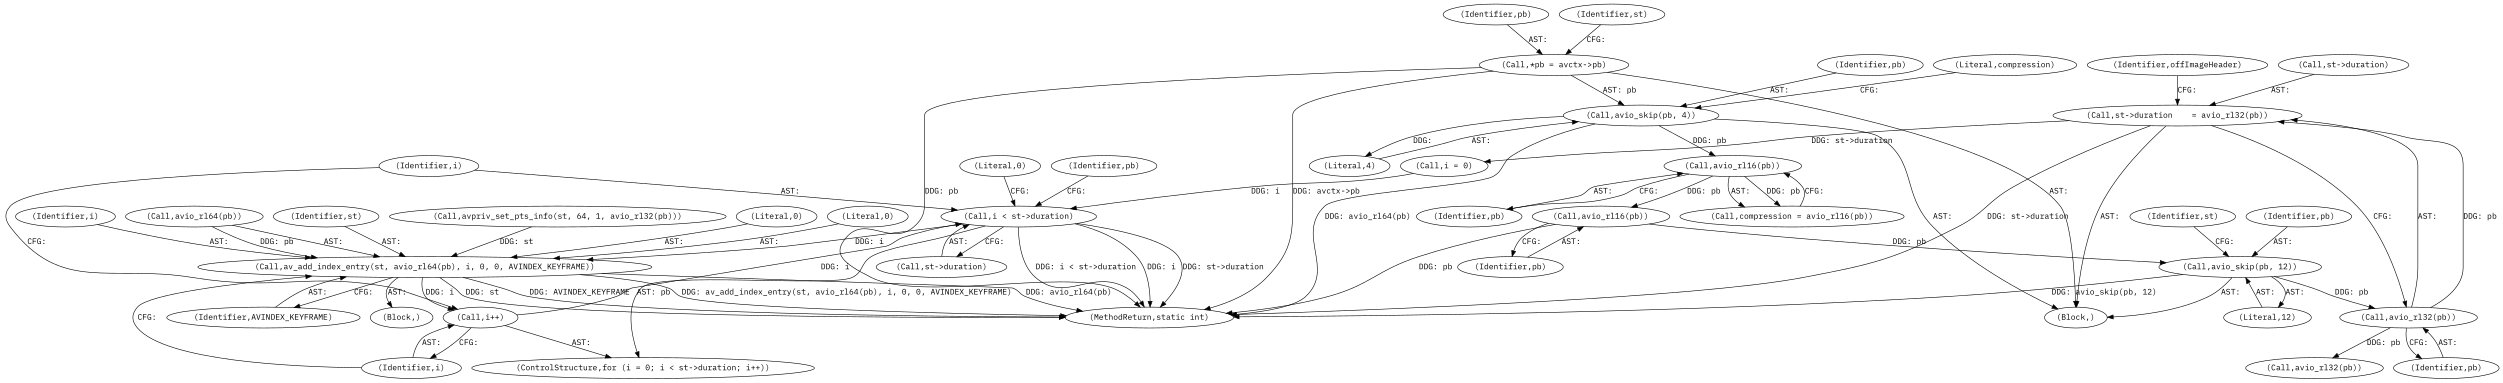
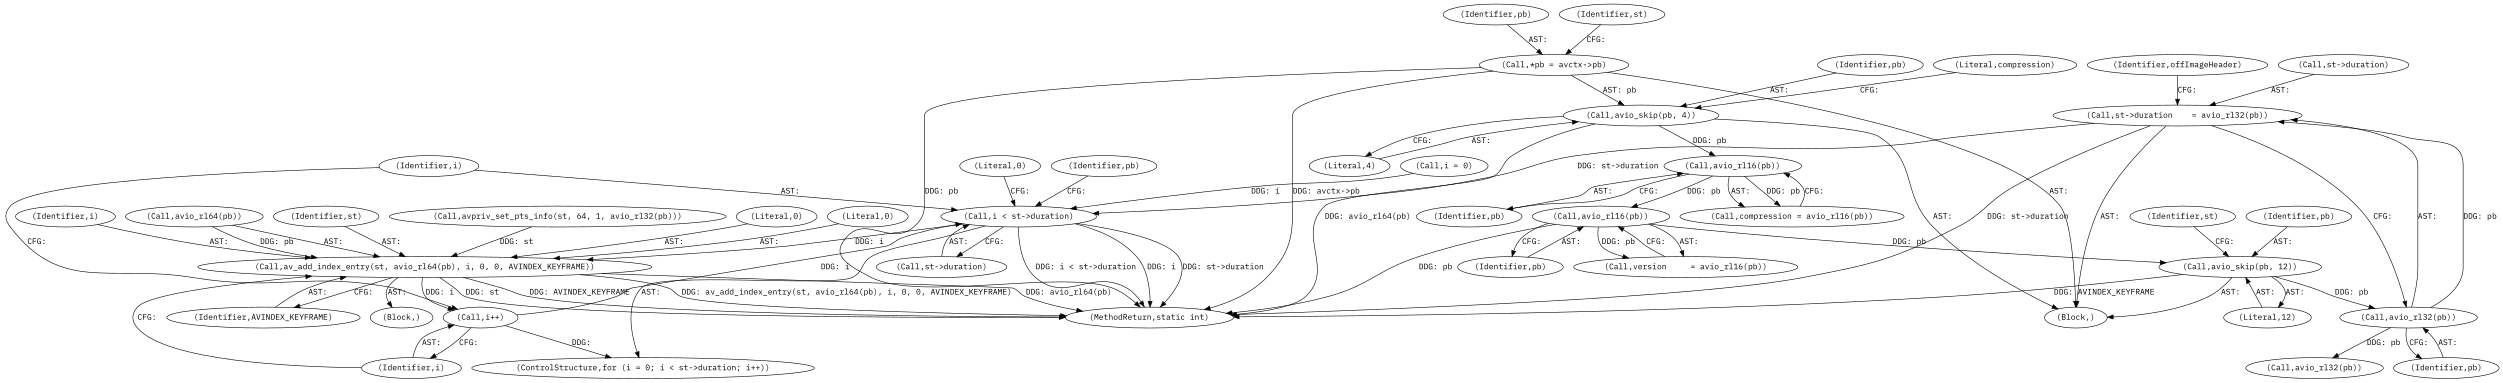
edge "(Call,st->duration    = avio_rl32(pb))" -> "(Call,i = 0)": now "(Call,st->duration    = avio_rl32(pb))" -> "(Call,i < st->duration)"
edge "(Call,avio_skip(pb, 4))" -> "(Literal,4)": label "DDG: " -> "CFG: "
node "(Call,version     = avio_rl16(pb))": added
edge "(Call,i < st->duration)" -> "(ControlStructure,for (i = 0; i < st->duration; i++))": label "AST: pb" -> "AST: "
edge "(Call,avio_skip(pb, 12))" -> "(MethodReturn,static int)": label "DDG: avio_skip(pb, 12)" -> "DDG: AVINDEX_KEYFRAME"
edge "(Call,i++)" -> "(ControlStructure,for (i = 0; i < st->duration; i++))": label "AST: " -> "DDG: "
